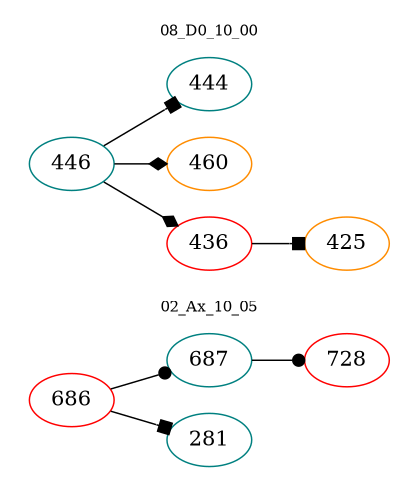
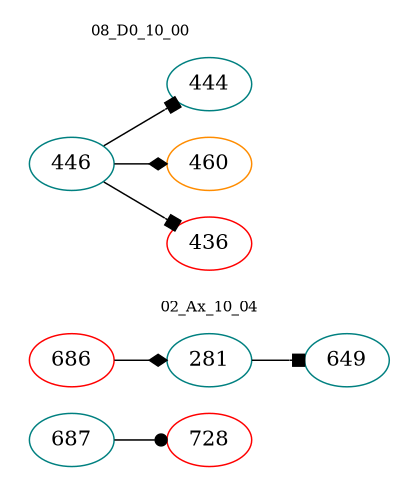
edge "446" -> "436": arrowhead diamond -> box
node "425": removed
cluster "02_Ax_10_05": label "02_Ax_10_05" -> "02_Ax_10_04"
node "649": added
edge "686" -> "687": removed
edge "686" -> "281": arrowhead box -> diamond
